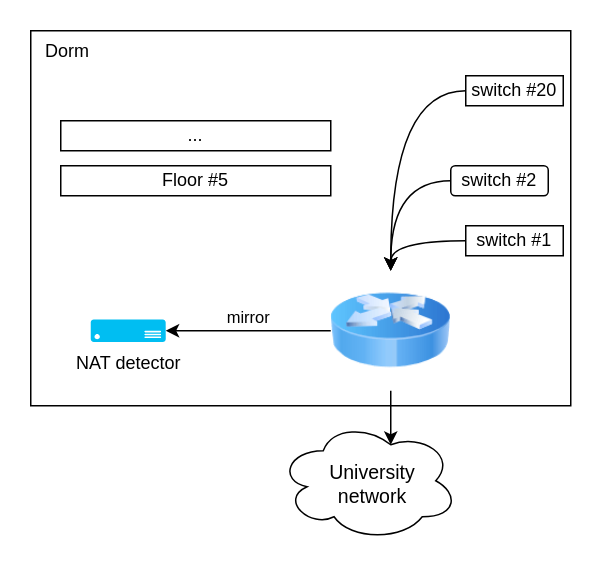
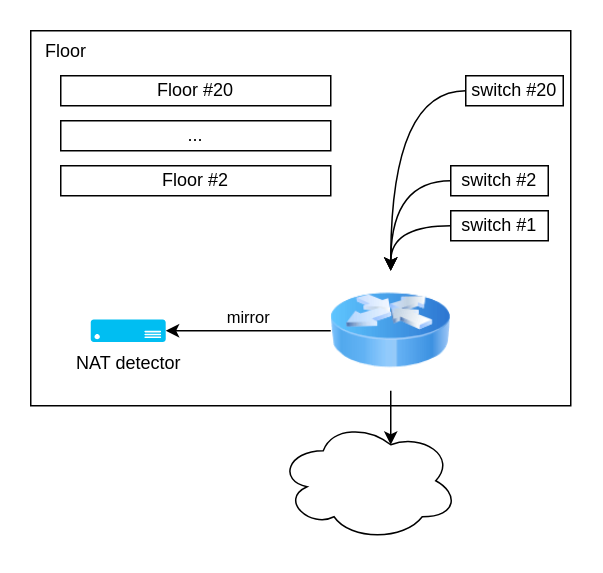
node "Dorm": label "Dorm" -> "Floor"
node "Floor #20": added
node "Floor #5": label "Floor #5" -> "Floor #2"
node "switch #2": shape rounded rectangle -> rectangle
node "switch #1": moved (515, 241) -> (500, 226)
node "University network": removed
